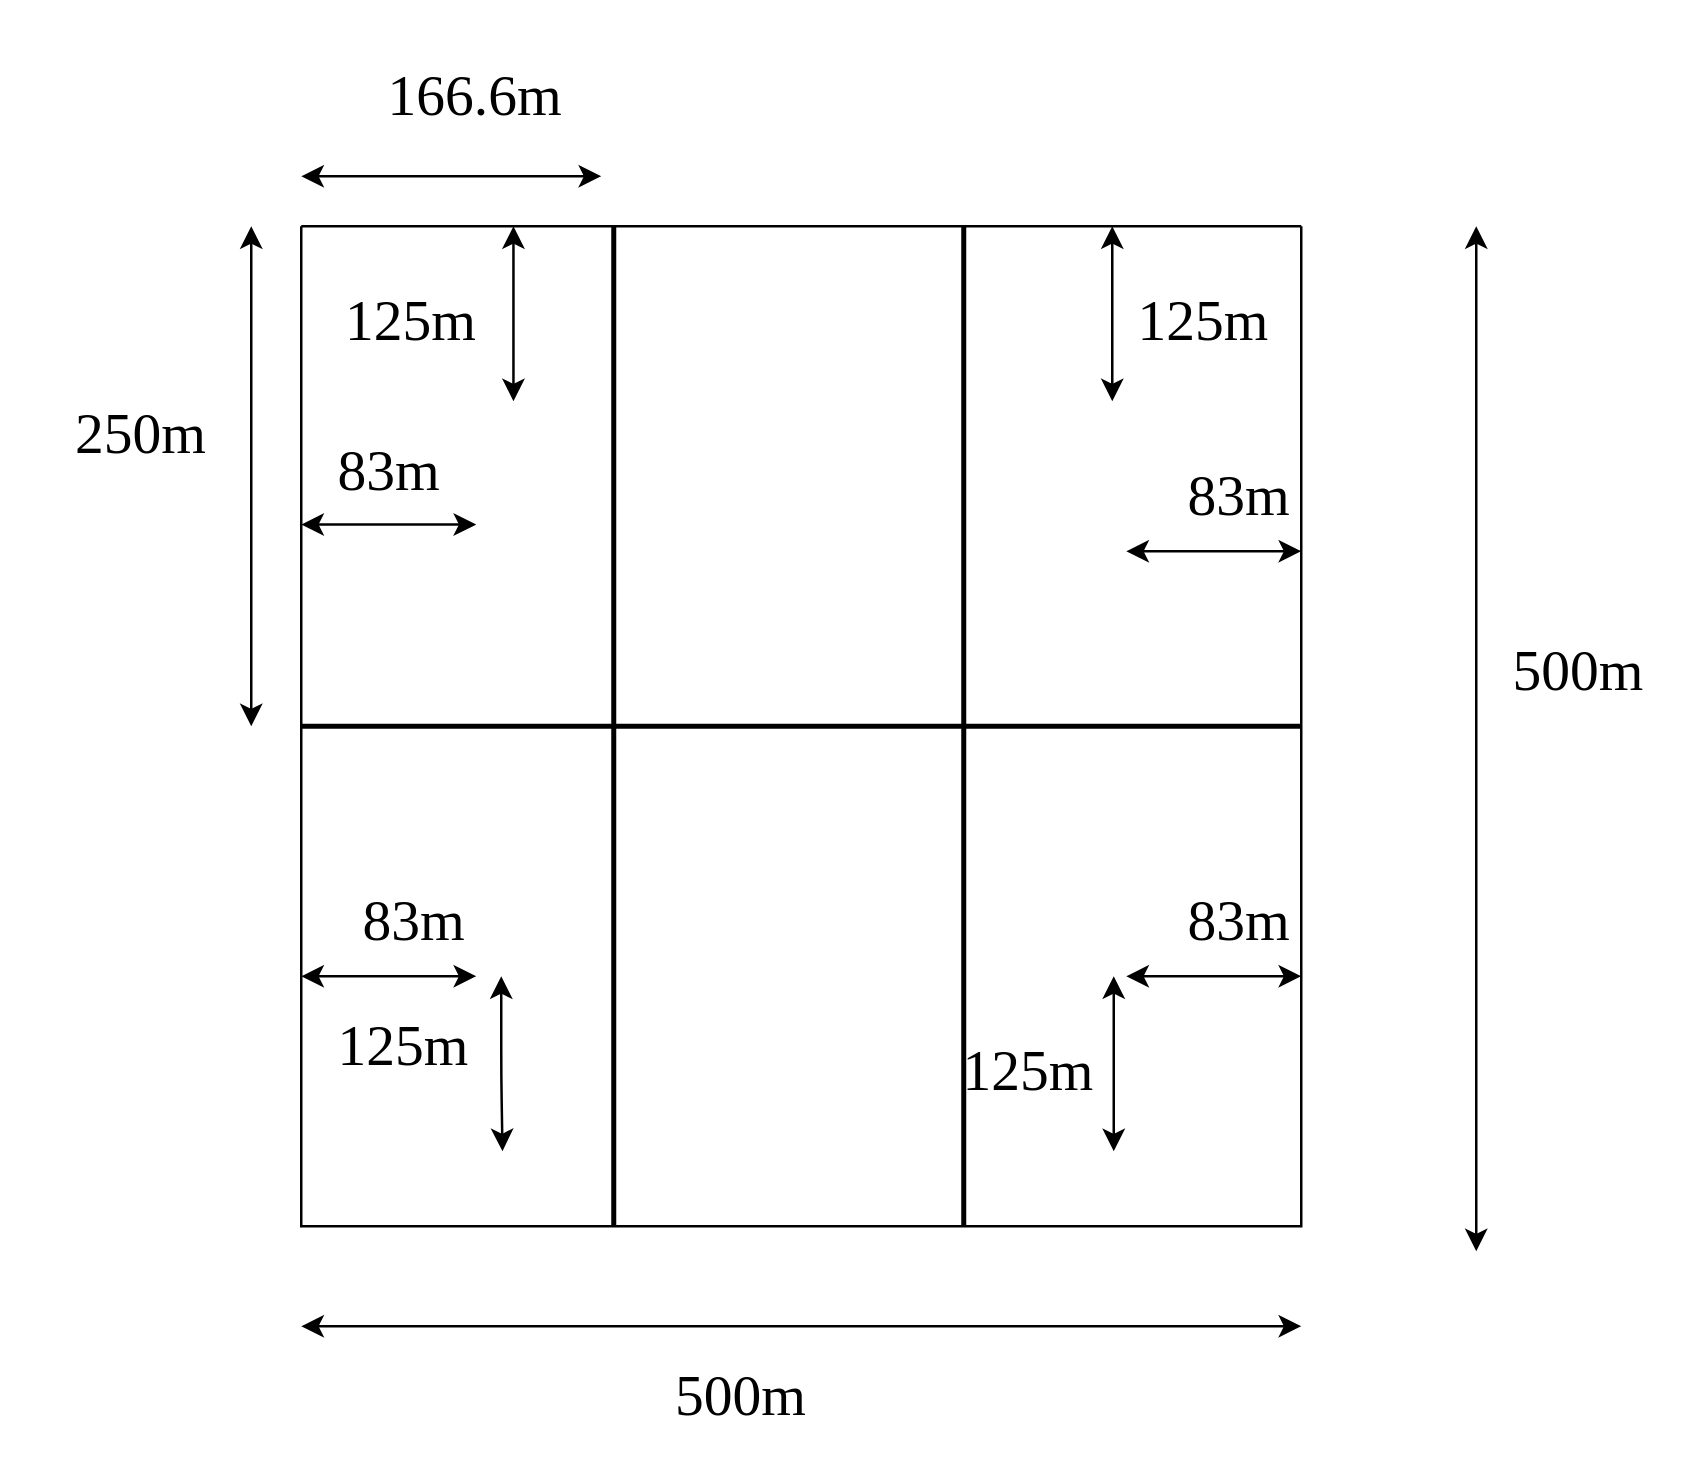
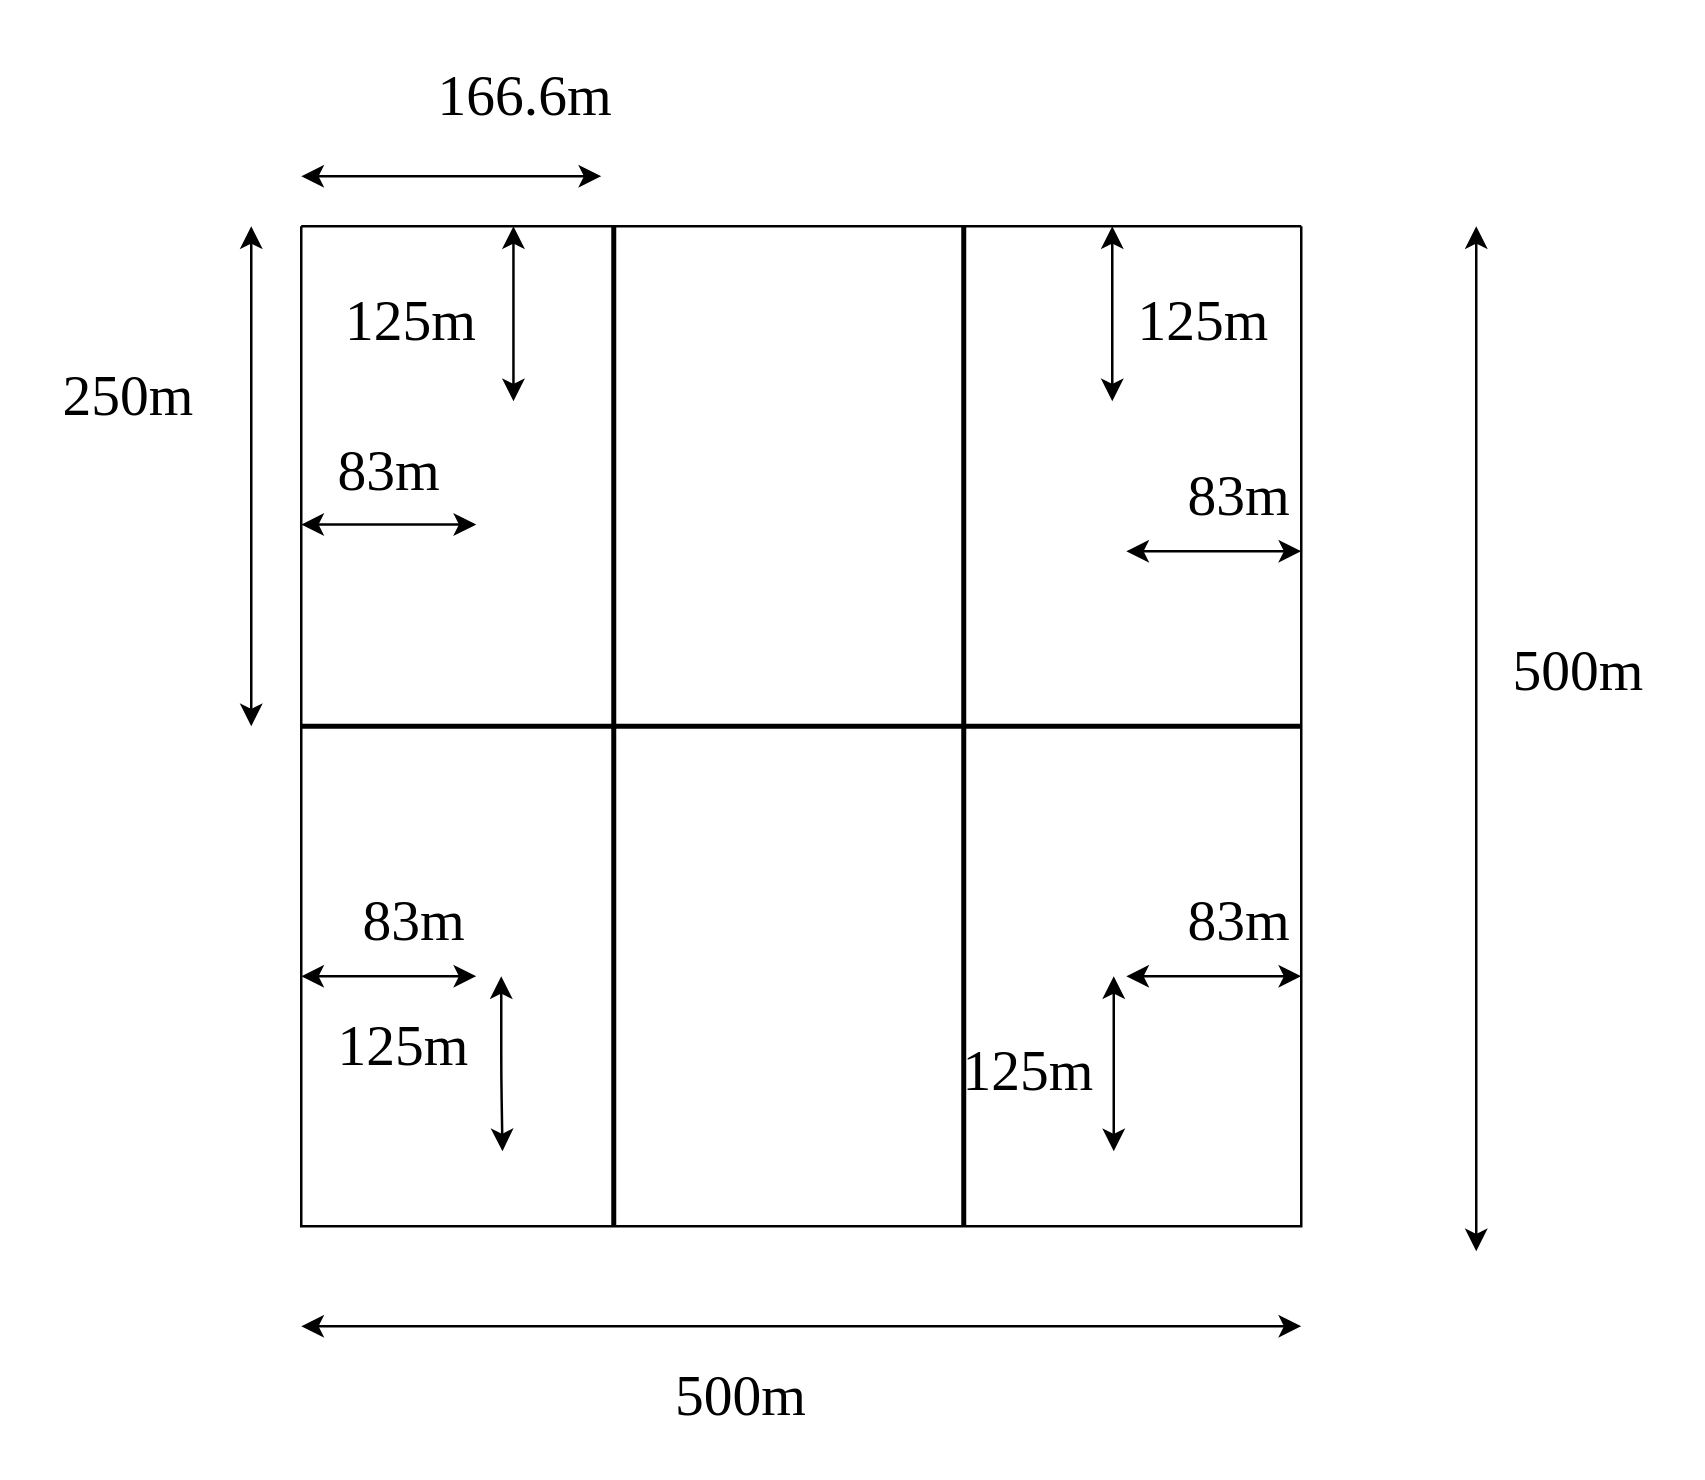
node "166.6m": moved (489, 89) -> (539, 89)
node "250m": moved (139, 426) -> (126, 389)
